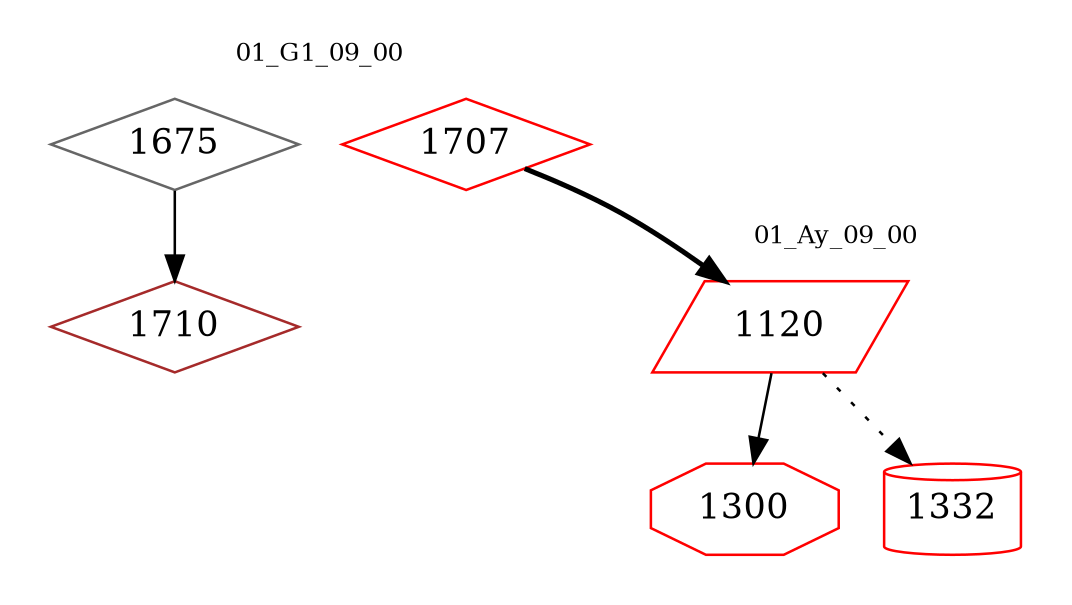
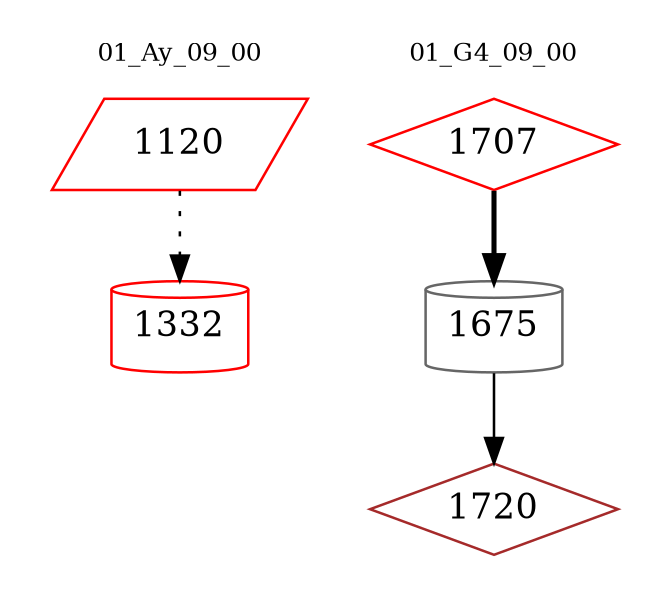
cluster "01_G1_09_00": label "01_G1_09_00" -> "01_G4_09_00"
node "1675": shape diamond -> cylinder
edge "1707" -> "1120": now "1707" -> "1675"
node "1710": label "1710" -> "1720"
node "1300": removed
